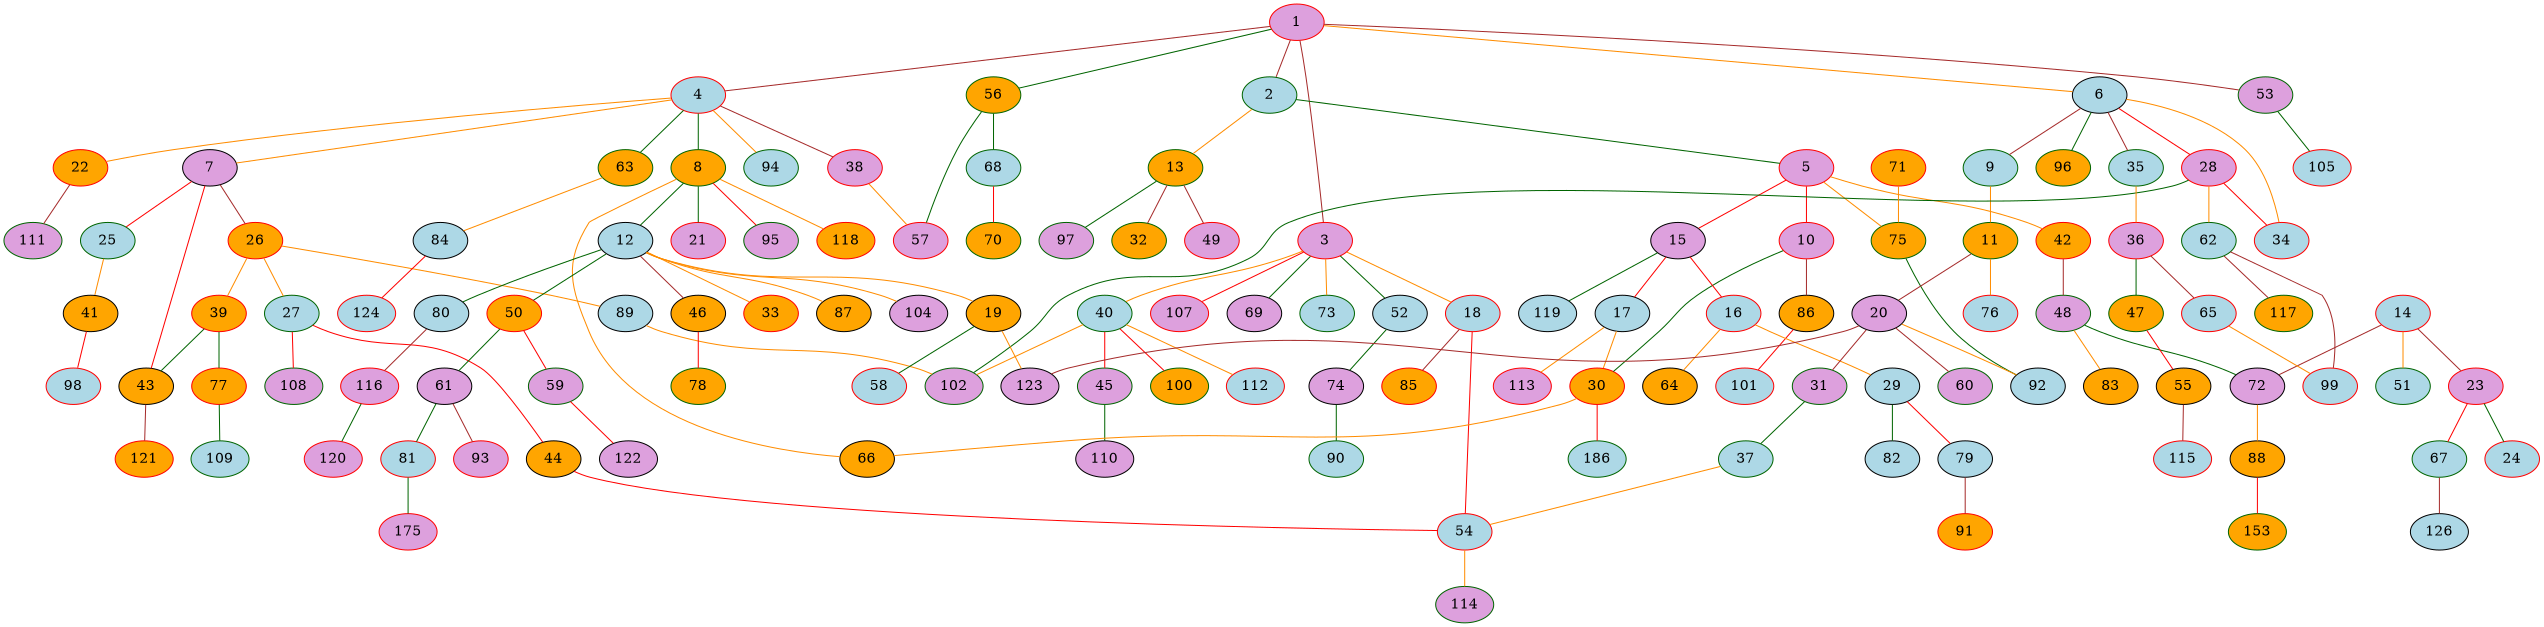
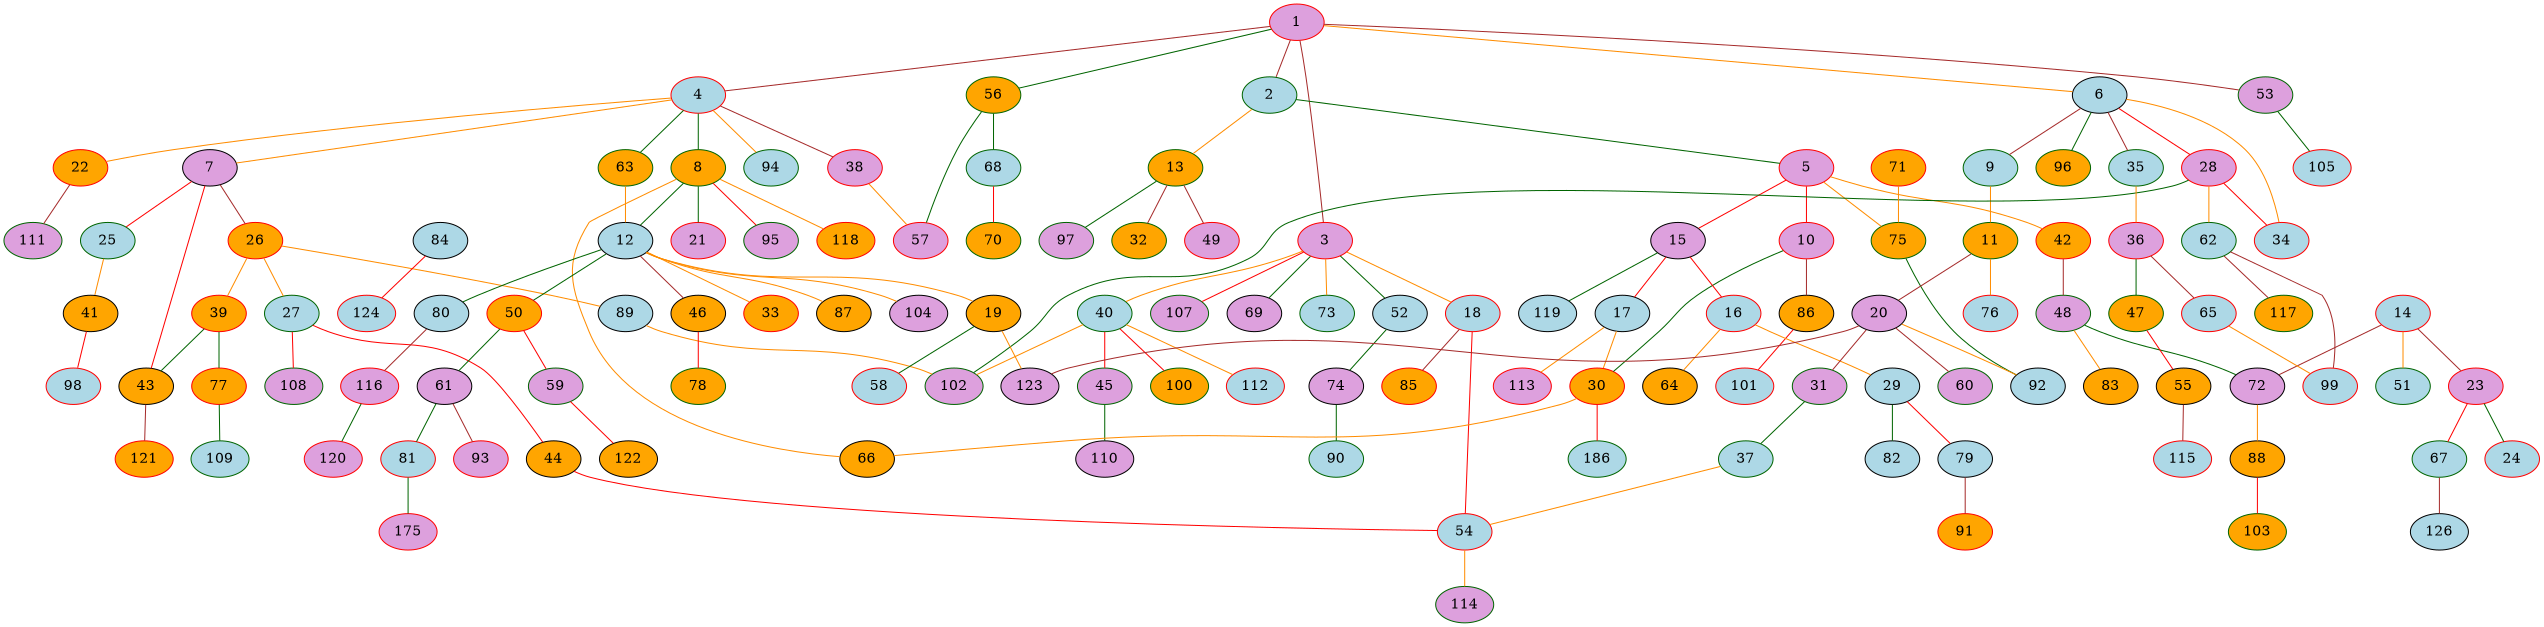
edge "63" -- "84": now "63" -- "12"
node "107": color red -> darkgreen
node "122": fillcolor plum -> orange
node "153": label "153" -> "103"
